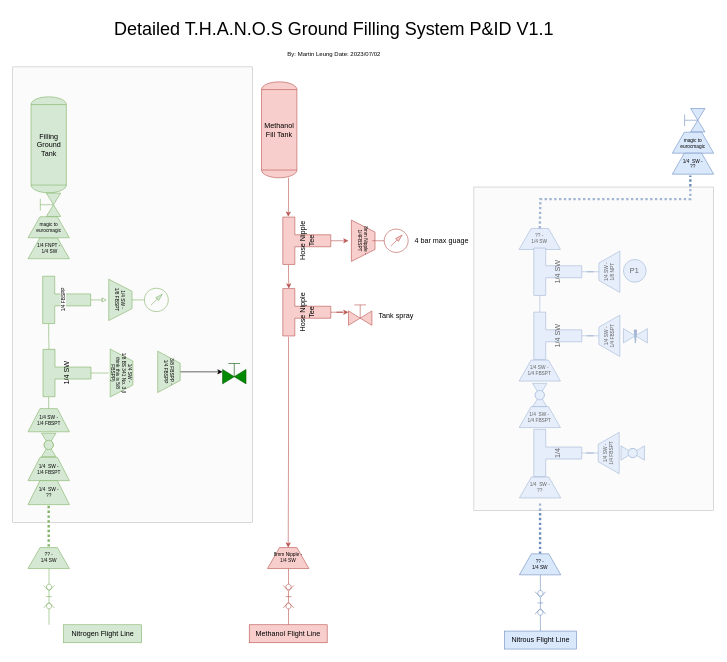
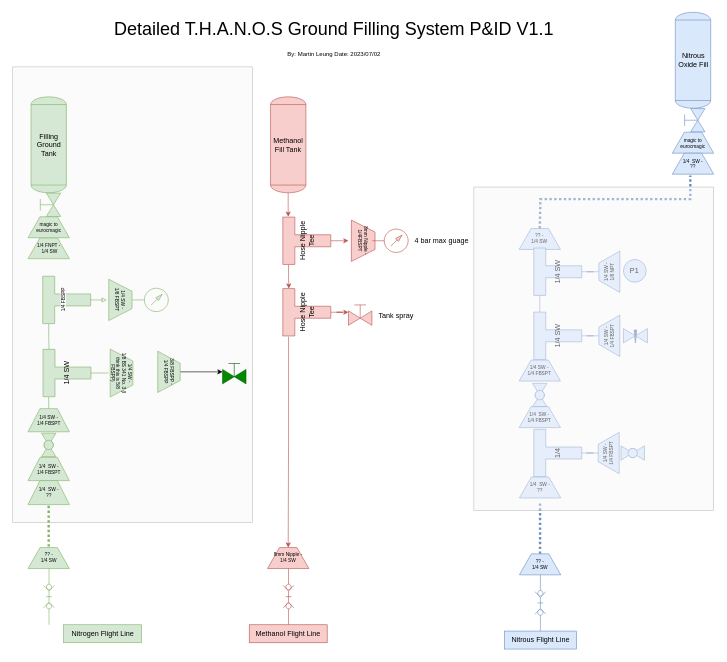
node "Nitrous Oxide Fill": added
node "Methanol Fill Tank": moved (279, 130) -> (288, 145)
